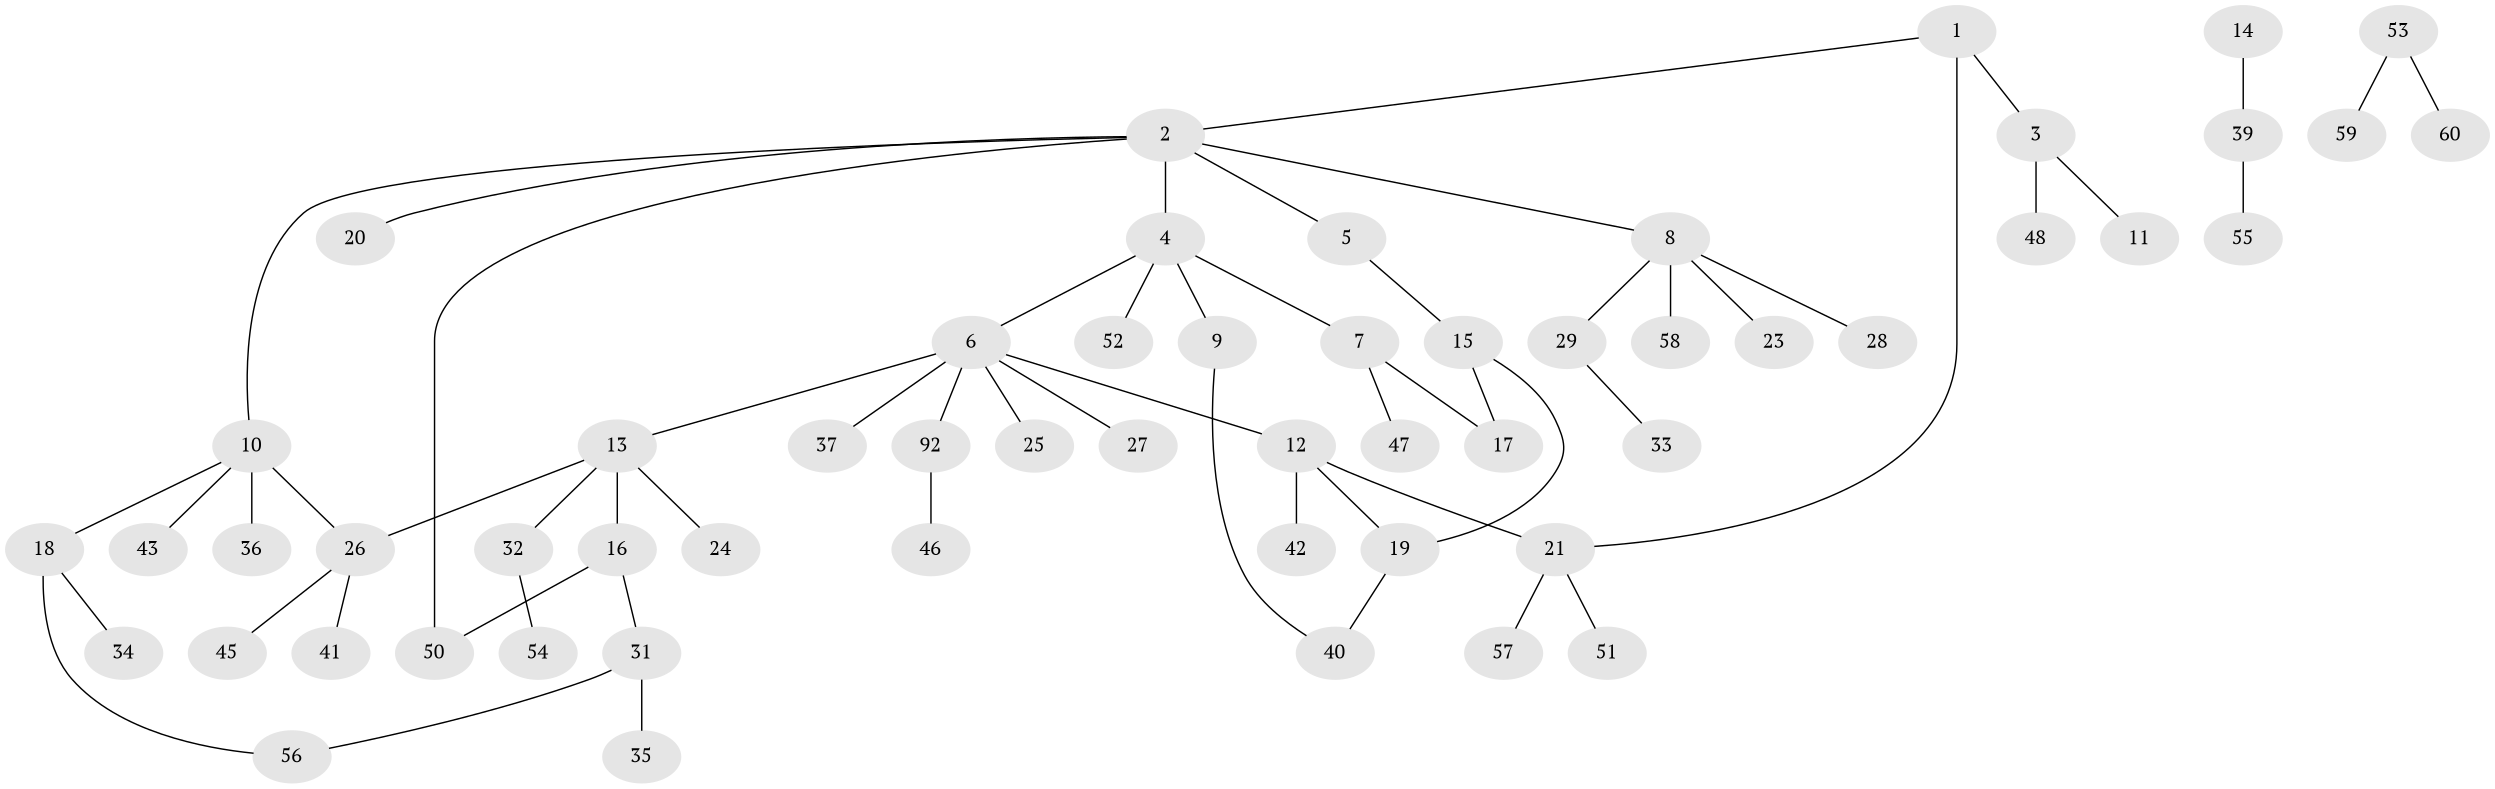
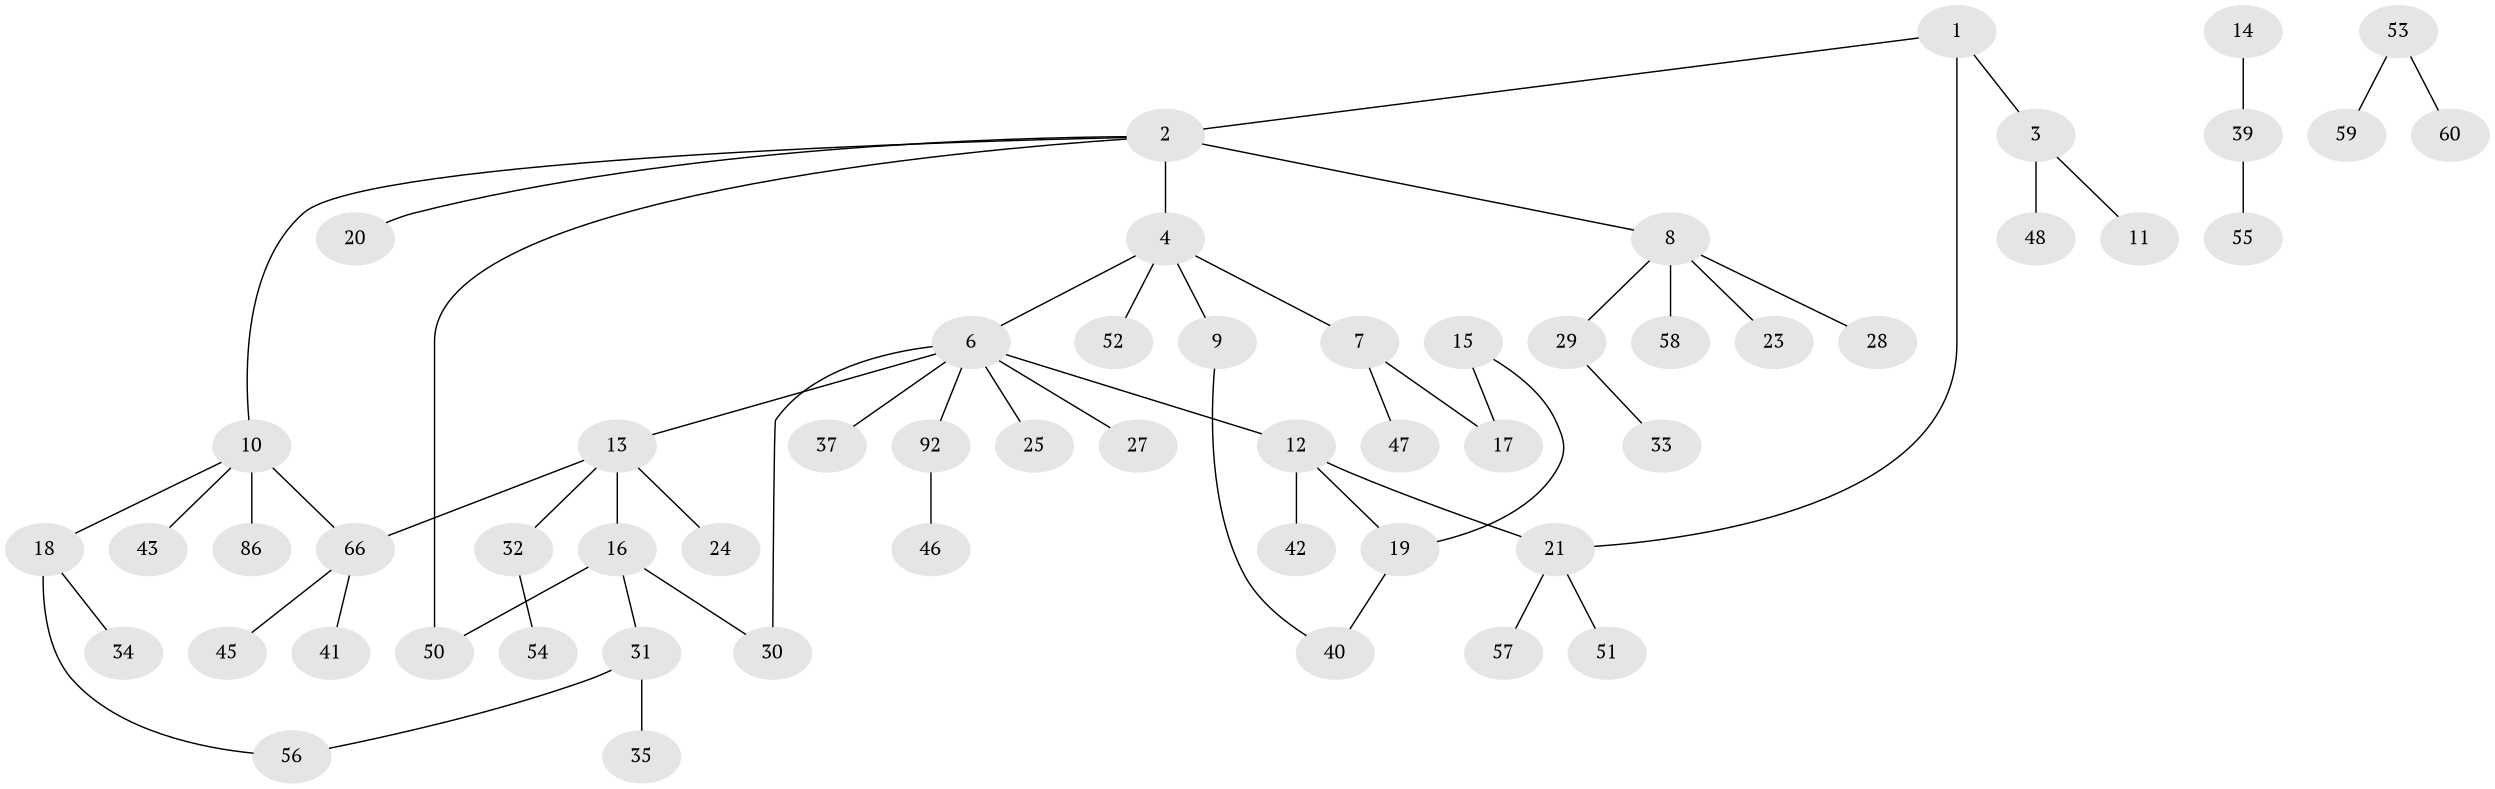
node "5": removed
node "36": label "36" -> "86"
node "26": label "26" -> "66"
node "30": added
